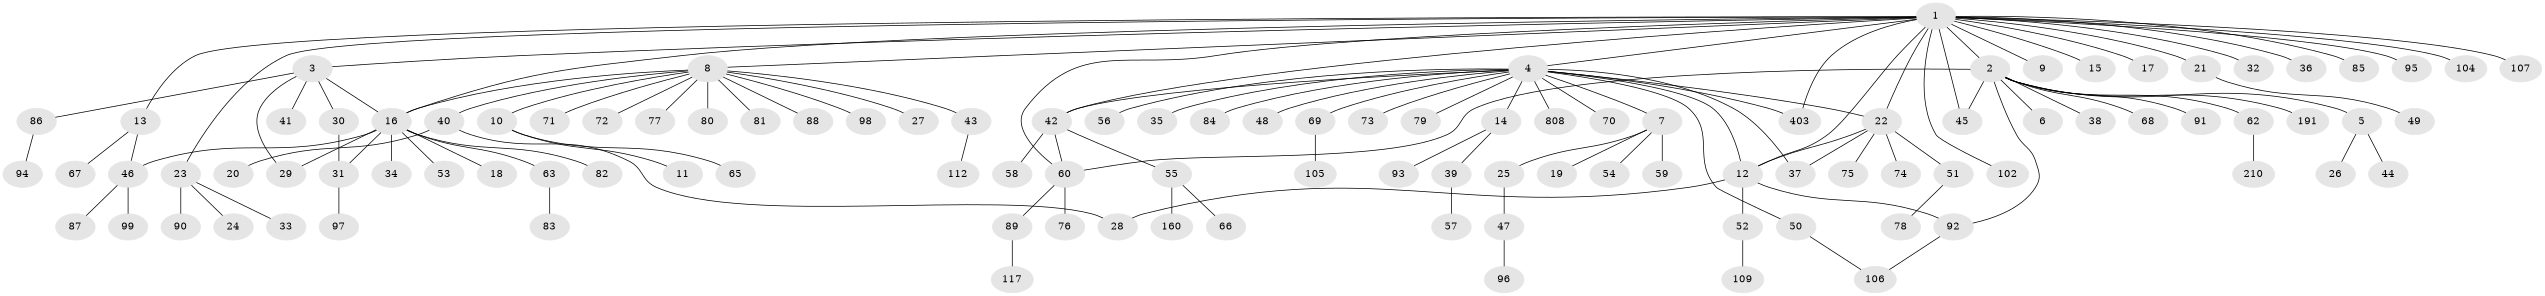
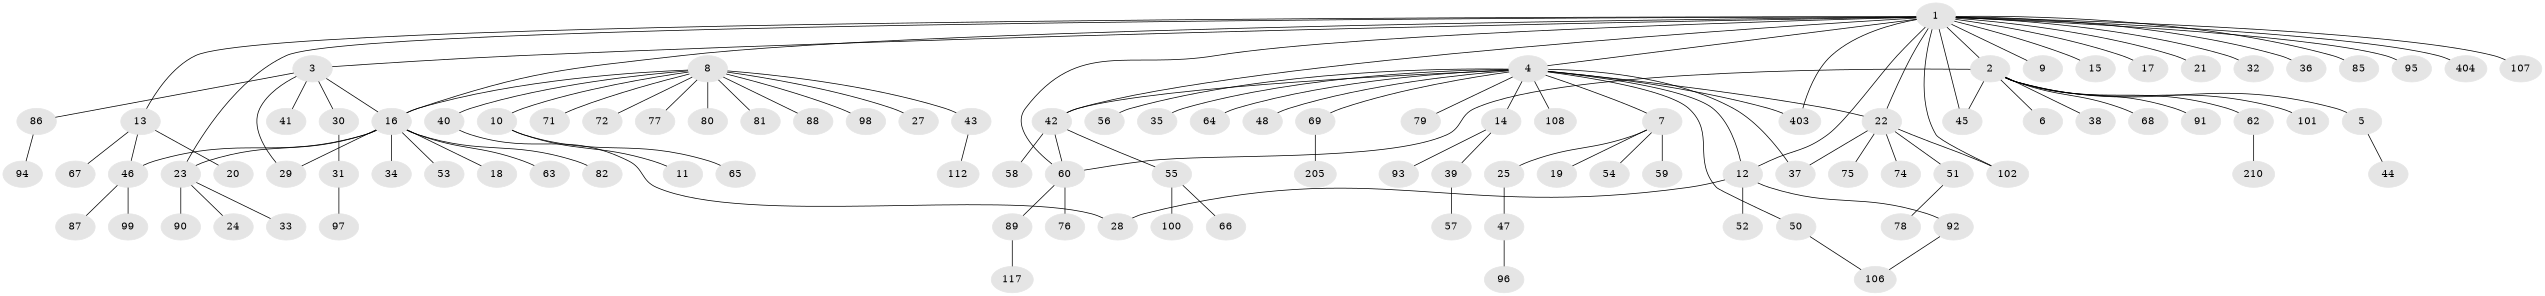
edge "1" -- "8": removed
node "104": label "104" -> "404"
node "84": label "84" -> "64"
node "73": removed
node "808": label "808" -> "108"
node "70": removed
node "191": label "191" -> "101"
node "49": removed
edge "22" -- "12": now "22" -- "102"
edge "40" -- "20": now "13" -- "20"
edge "16" -- "31": now "16" -- "23"
edge "2" -- "92": removed
node "105": label "105" -> "205"
node "26": removed
node "83": removed
node "160": label "160" -> "100"
node "109": removed
